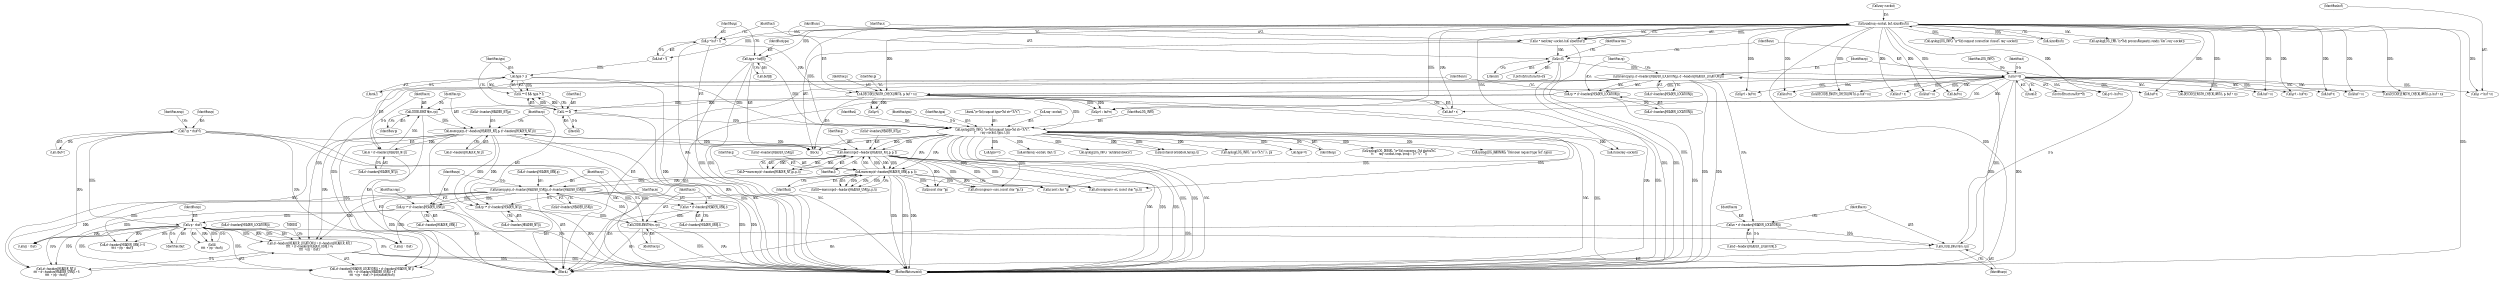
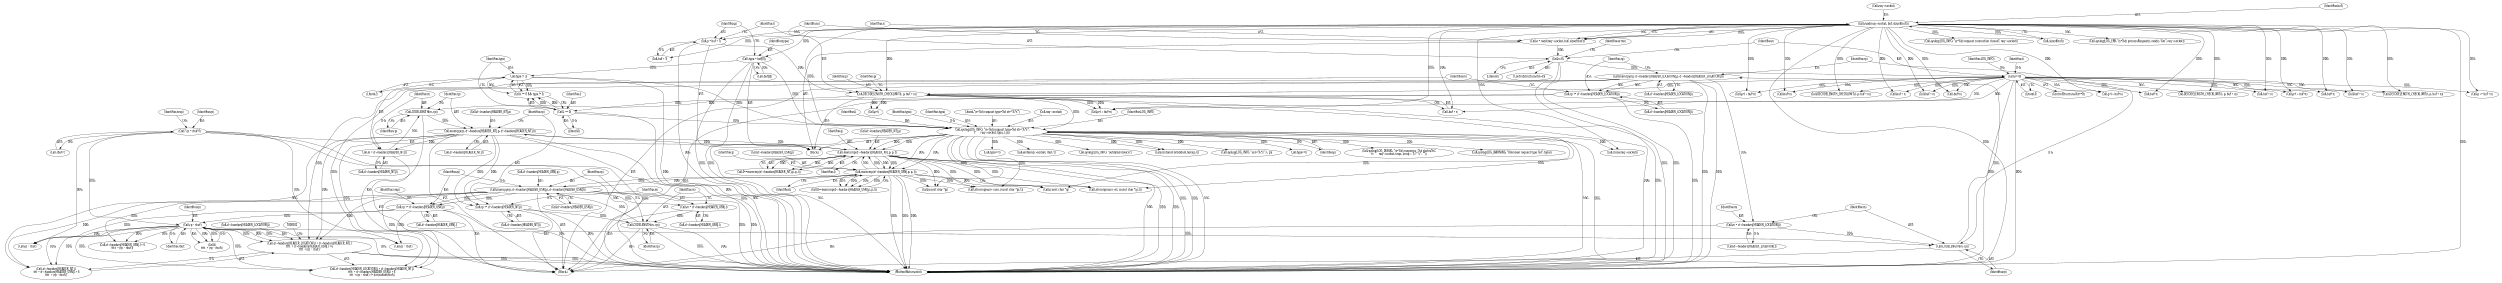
edge "(Identifier,buf)" -> "(Call,p >= buf + n)": now "(Identifier,buf)" -> "(Call,read(req->socket, buf, sizeof(buf)))"
edge "(Call,buf + 1)" -> "(Call,type != 3)": now "(Call,type = buf[0])" -> "(Call,type != 3)"
edge "(Call,buf[0])" -> "(Call,type = buf[0])": label "AST: " -> "DDG: "
edge "(Call,n = read(req->socket, buf, sizeof(buf)))" -> "(MethodReturn,void)": removed, label "DDG:"
